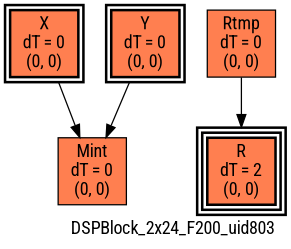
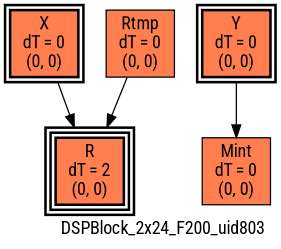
edge "X dT = 0 (0, 0)" -> "Mint dT = 0 (0, 0)": now "X dT = 0 (0, 0)" -> "R dT = 2 (0, 0)"
